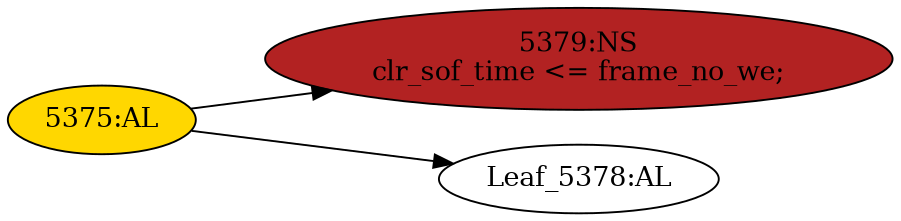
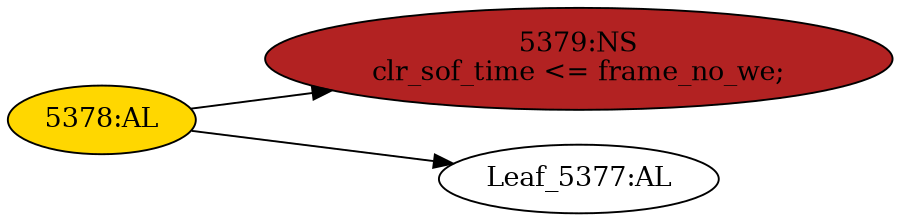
node "5375:AL": label "5375:AL" -> "5378:AL"
node "Leaf_5378:AL": label "Leaf_5378:AL" -> "Leaf_5377:AL"
